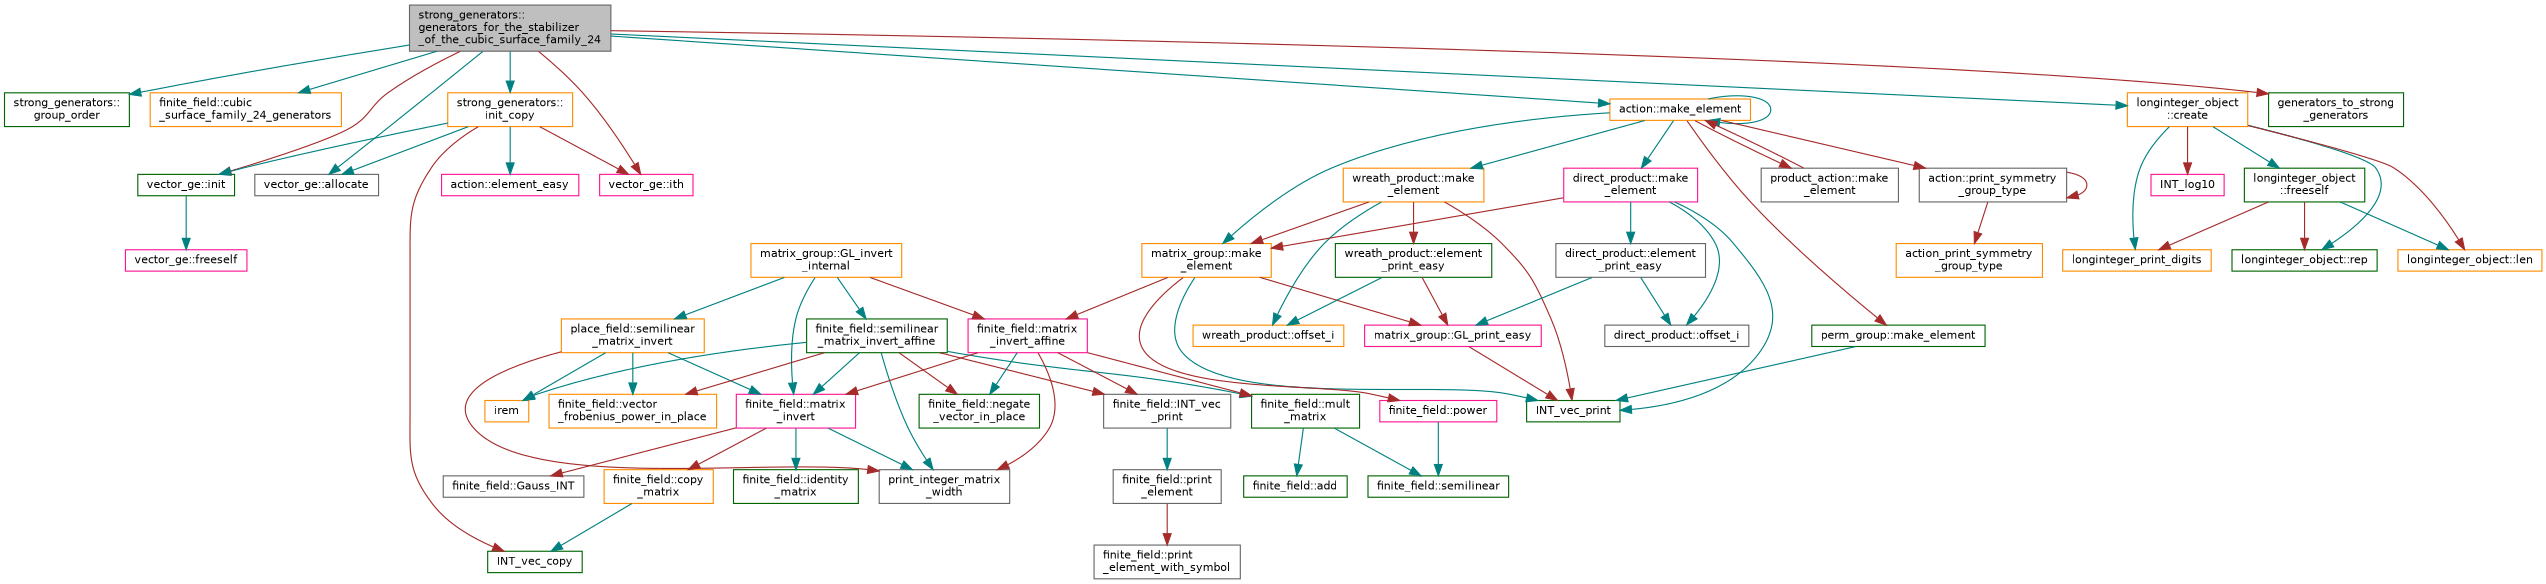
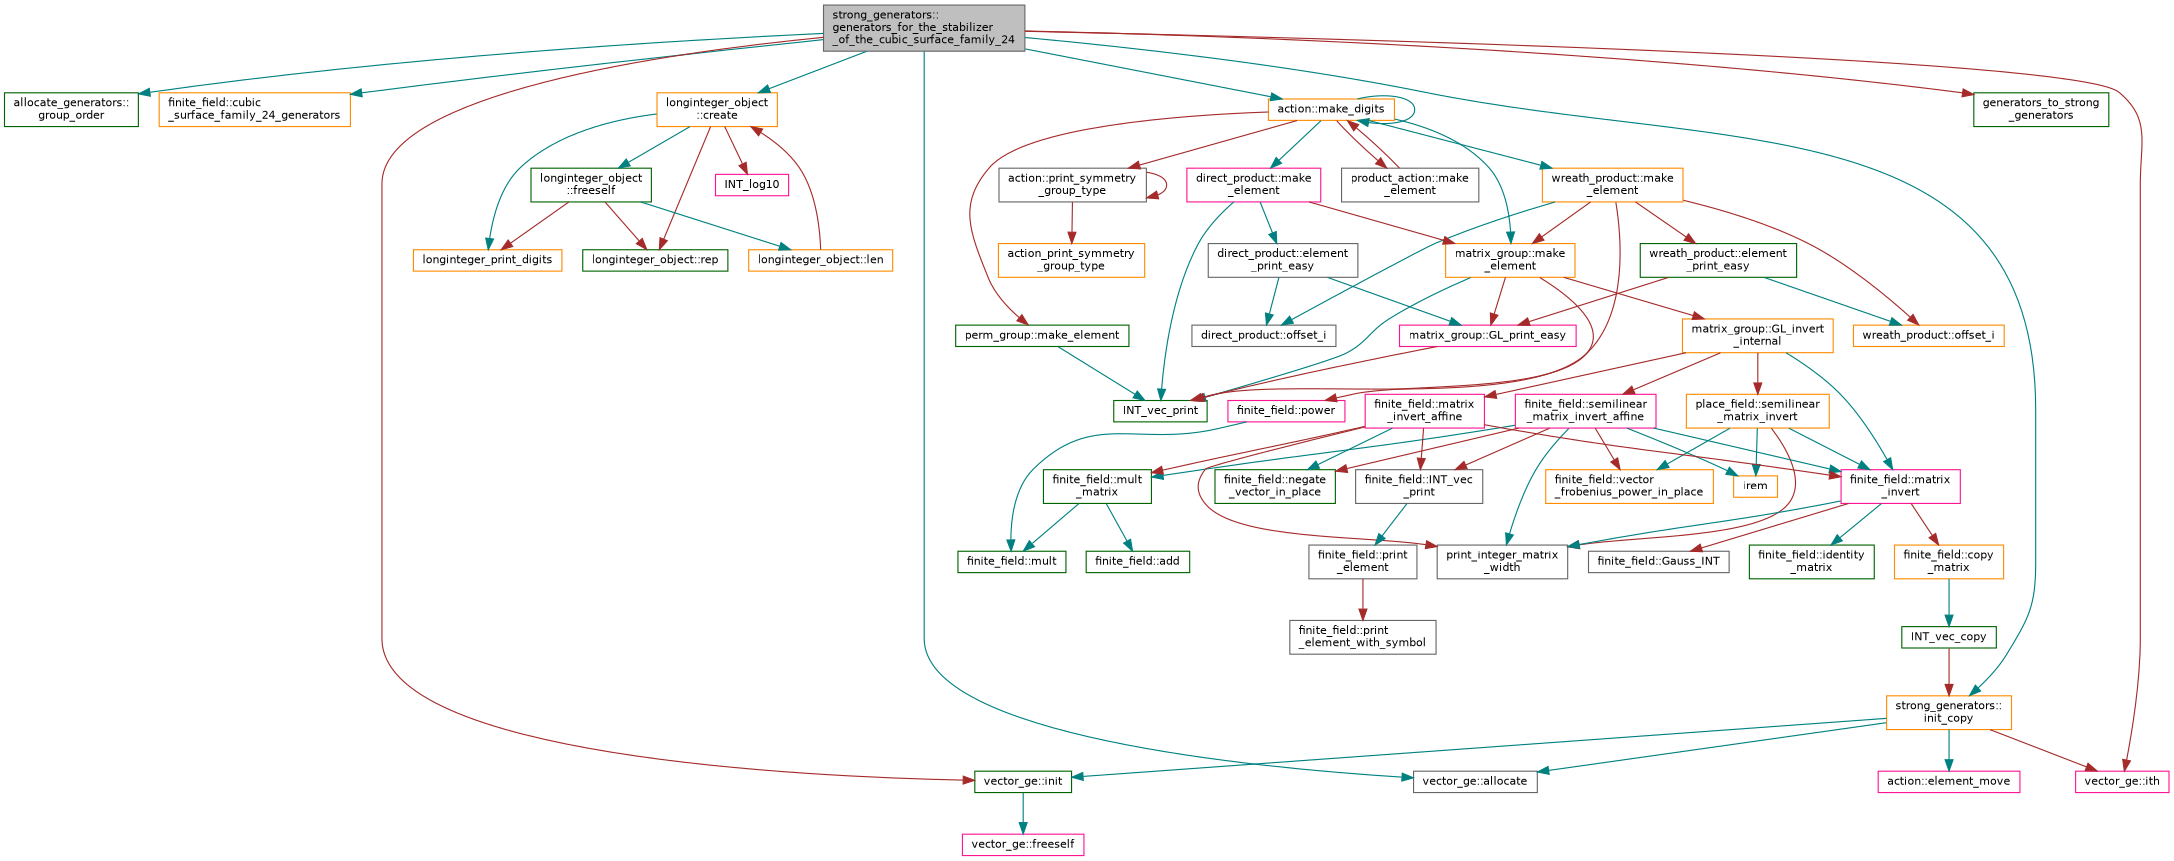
node "strong_generators:: group_order": label "strong_generators:: group_order" -> "allocate_generators:: group_order"
node "action::make_element": label "action::make_element" -> "action::make_digits"
edge "longinteger_object ::create" -> "longinteger_object::len": reversed
edge "longinteger_object ::create" -> "longinteger_object::rep": color teal -> brown
node "action::element_easy": label "action::element_easy" -> "action::element_move"
edge "wreath_product::make _element" -> "wreath_product::offset_i": color teal -> brown
edge "direct_product::make _element" -> "direct_product::offset_i": now "wreath_product::make _element" -> "direct_product::offset_i"
edge "matrix_group::GL_invert _internal" -> "finite_field::semilinear _matrix_invert_affine": color teal -> brown
edge "matrix_group::GL_invert _internal" -> "place_field::semilinear _matrix_invert": color teal -> brown
edge "matrix_group::make _element" -> "finite_field::matrix _invert_affine": now "matrix_group::make _element" -> "matrix_group::GL_invert _internal"
node "finite_field::semilinear _matrix_invert_affine": color darkgreen -> deeppink
edge "strong_generators:: init_copy" -> "INT_vec_copy": reversed
node "finite_field::semilinear": label "finite_field::semilinear" -> "finite_field::mult"
